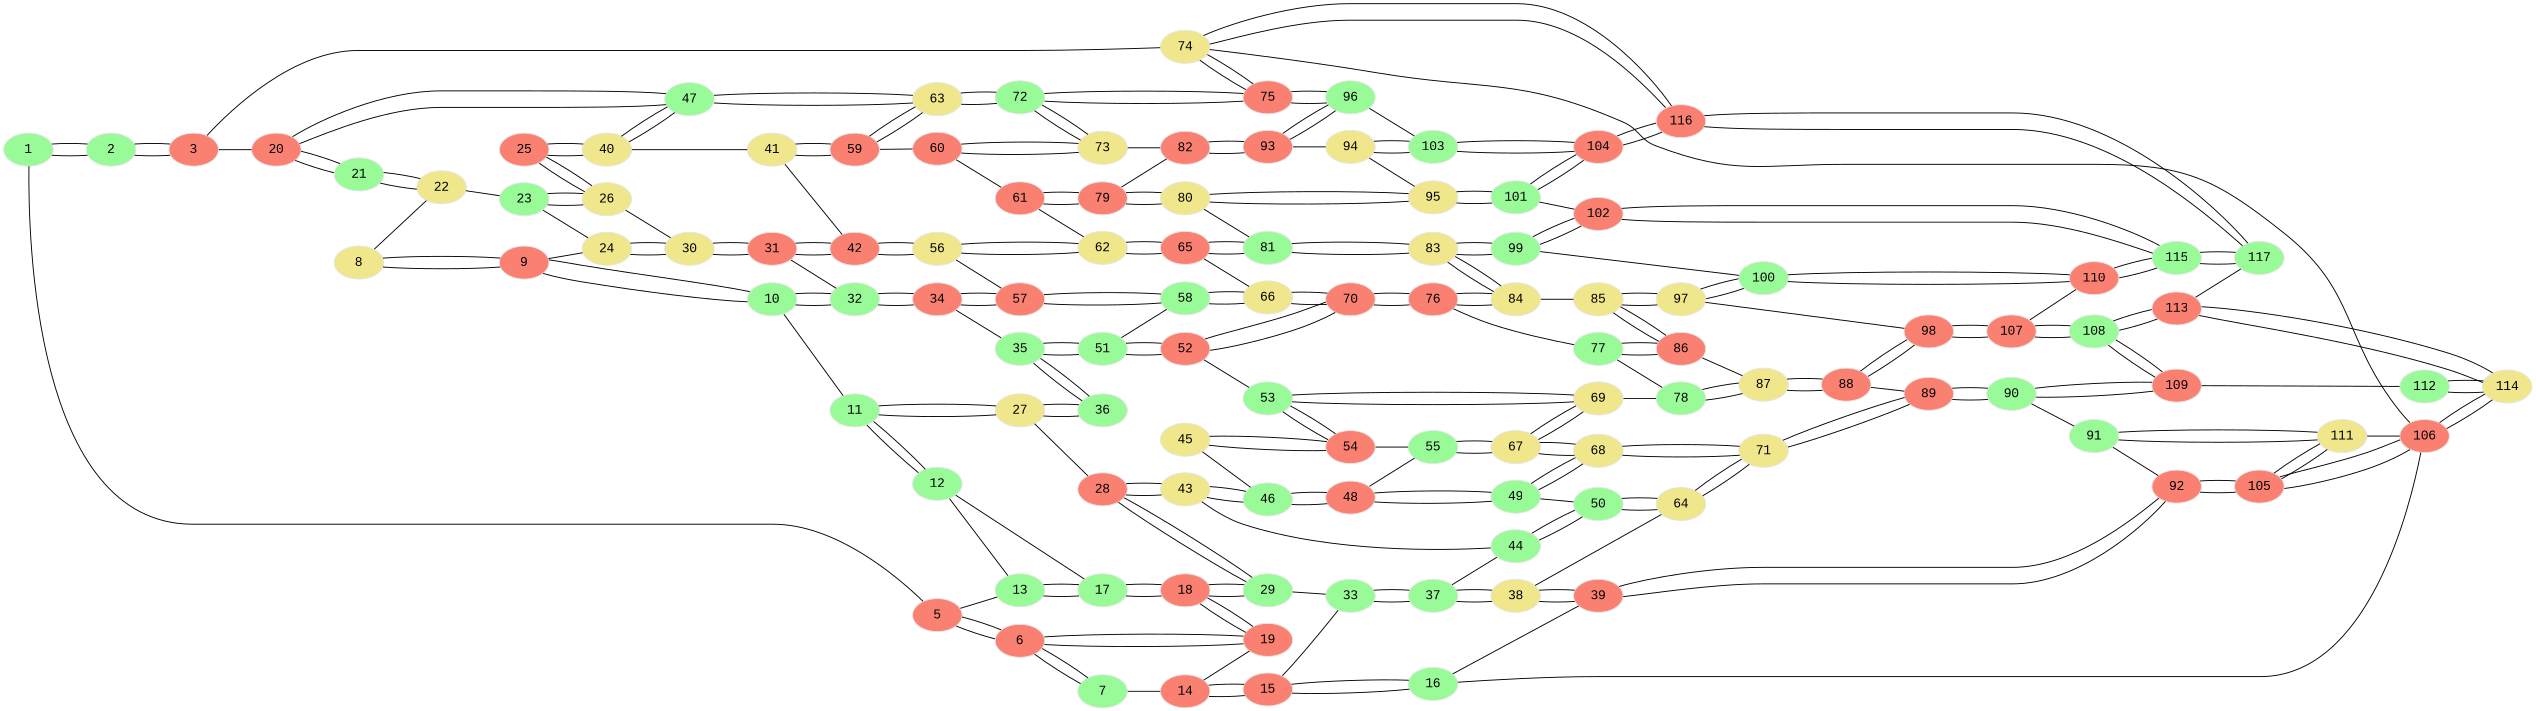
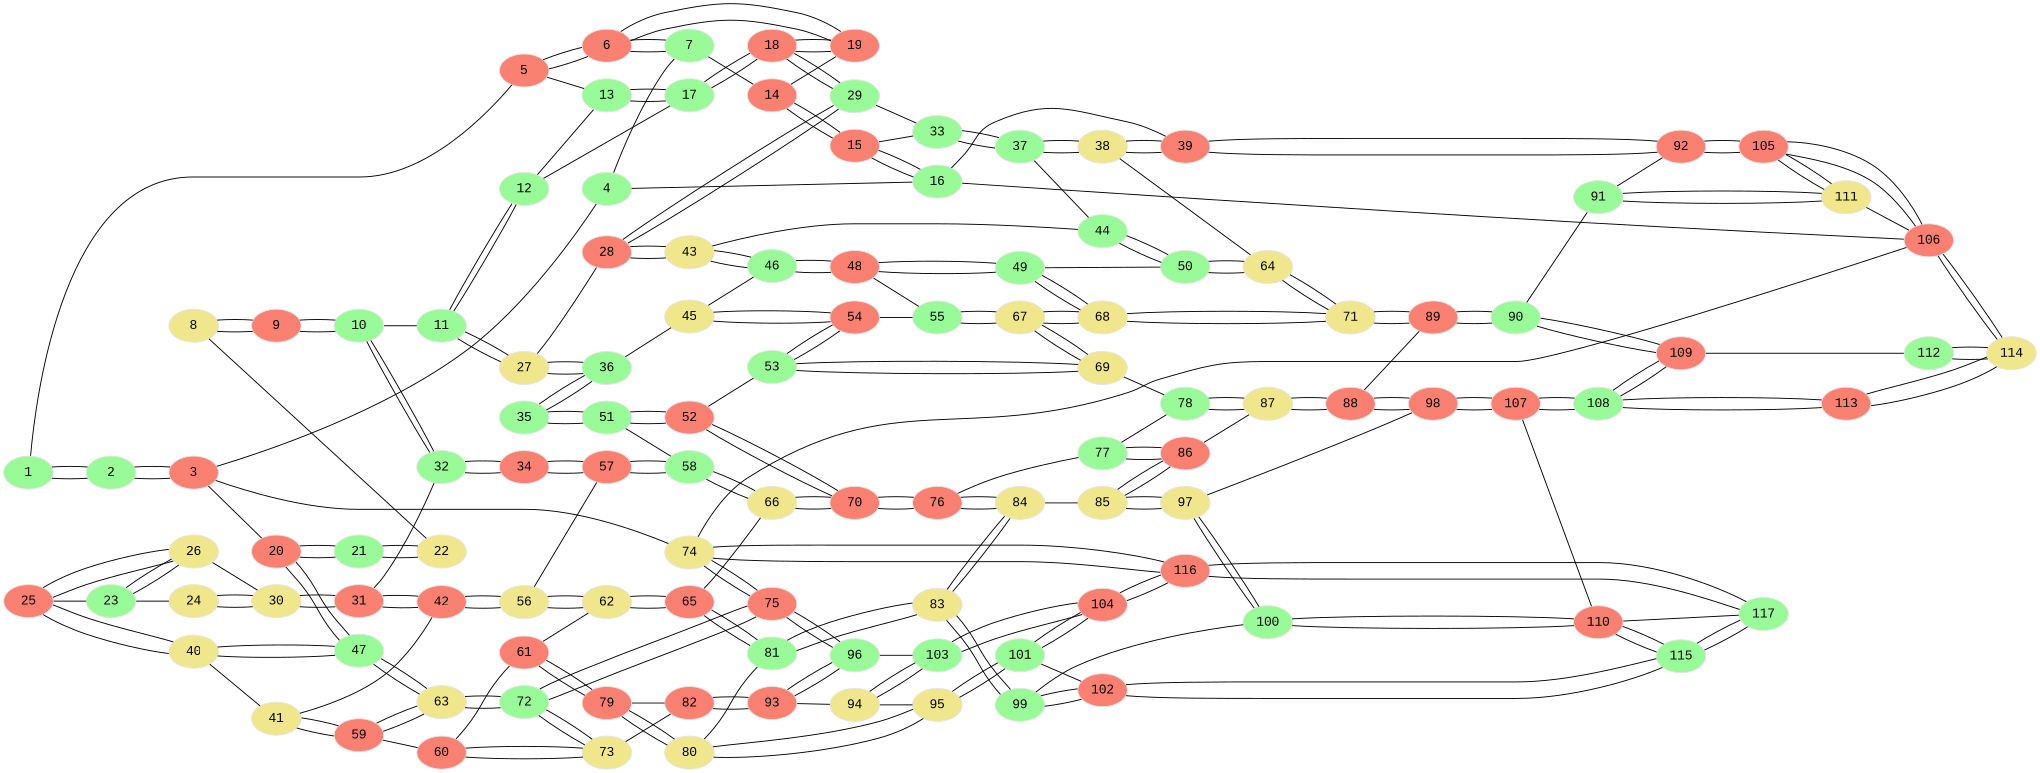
node "4": added
edge "22" -- "23": now "25" -- "23"
edge "24" -- "9": removed
edge "117" -- "113": now "117" -- "110"
edge "34" -- "35": removed
edge "45" -- "36": added
